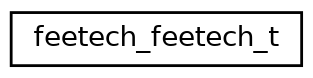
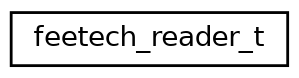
node "feetech_feetech_t": label "feetech_feetech_t" -> "feetech_reader_t"
